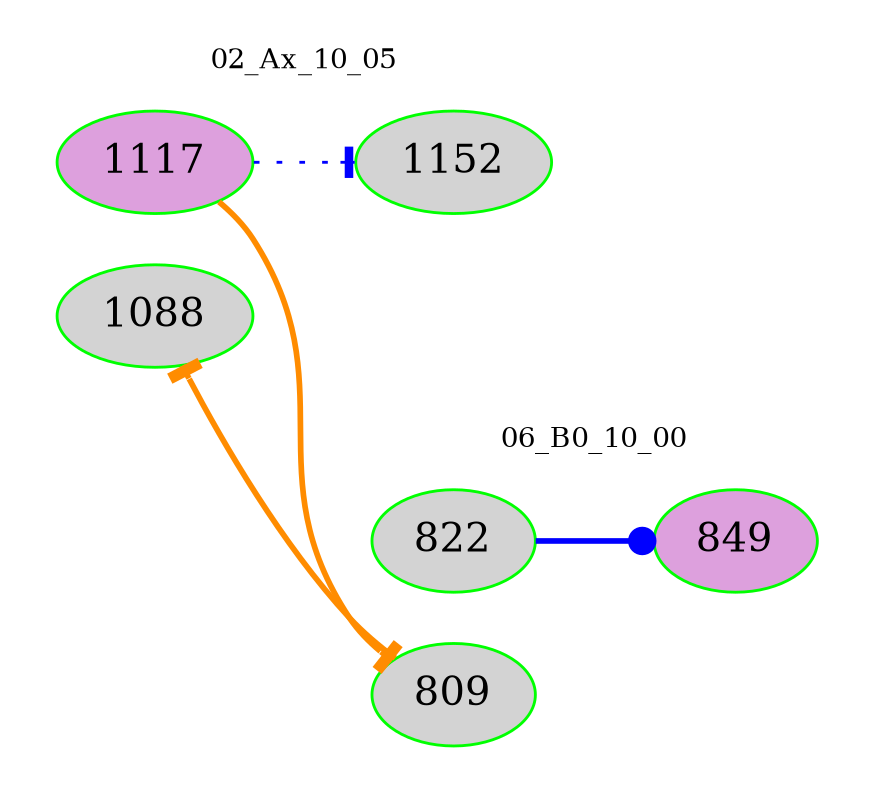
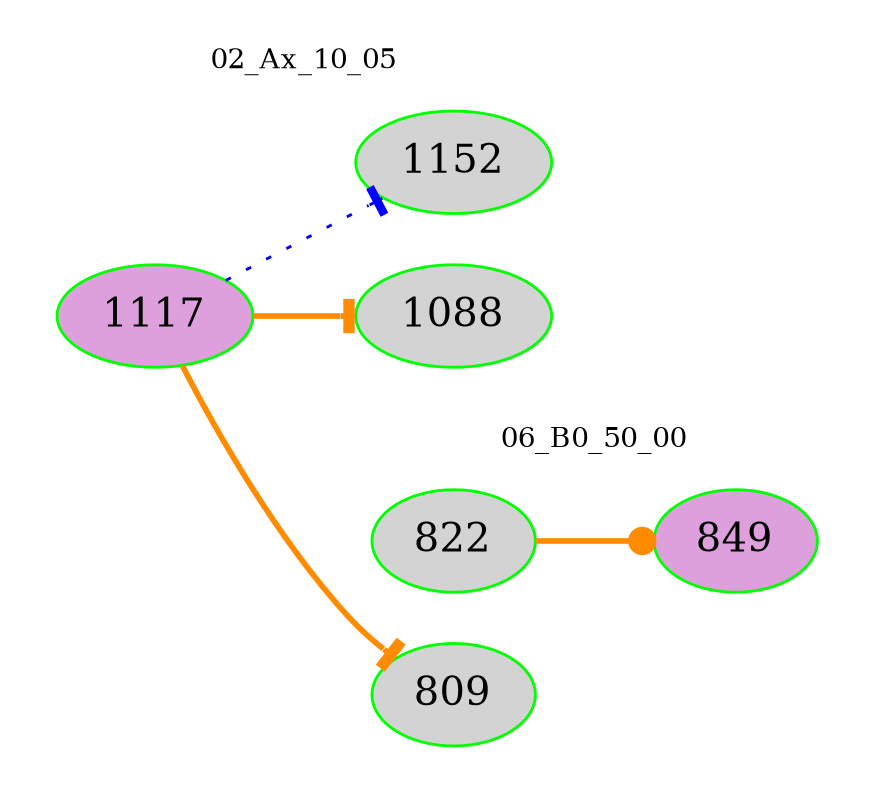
cluster "06_B0_10_00": label "06_B0_10_00" -> "06_B0_50_00"
edge "809" -> "1088": now "1117" -> "1088"
edge "822" -> "849": color blue -> darkorange
